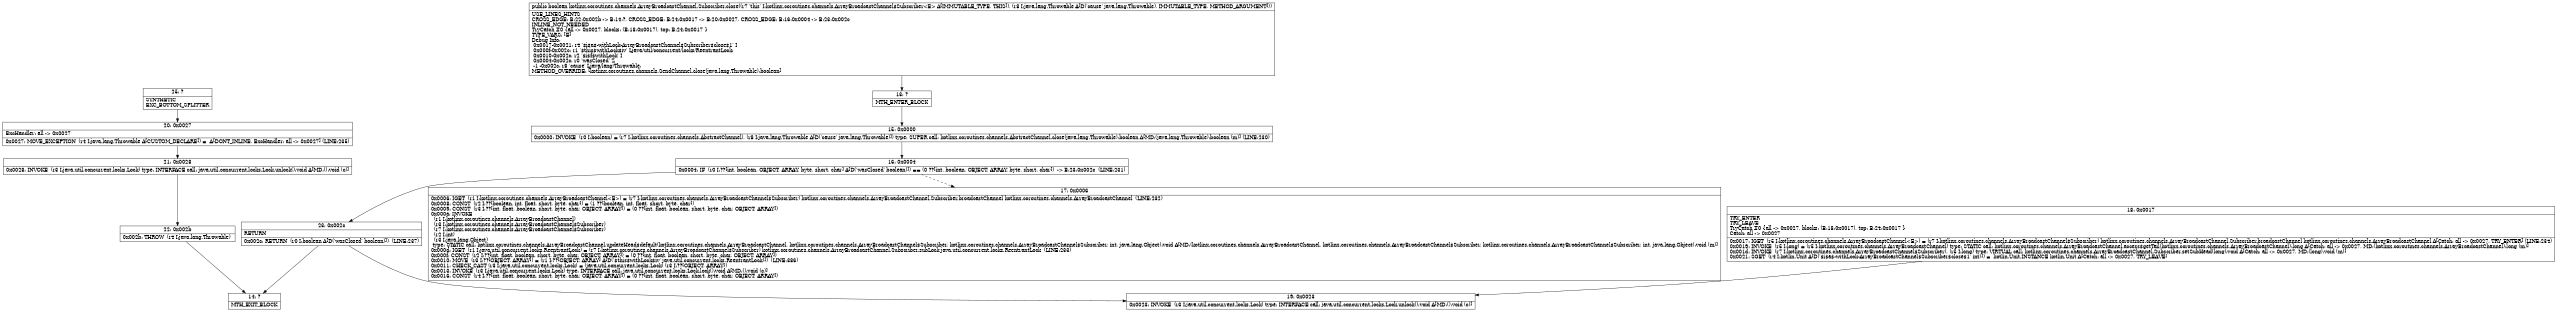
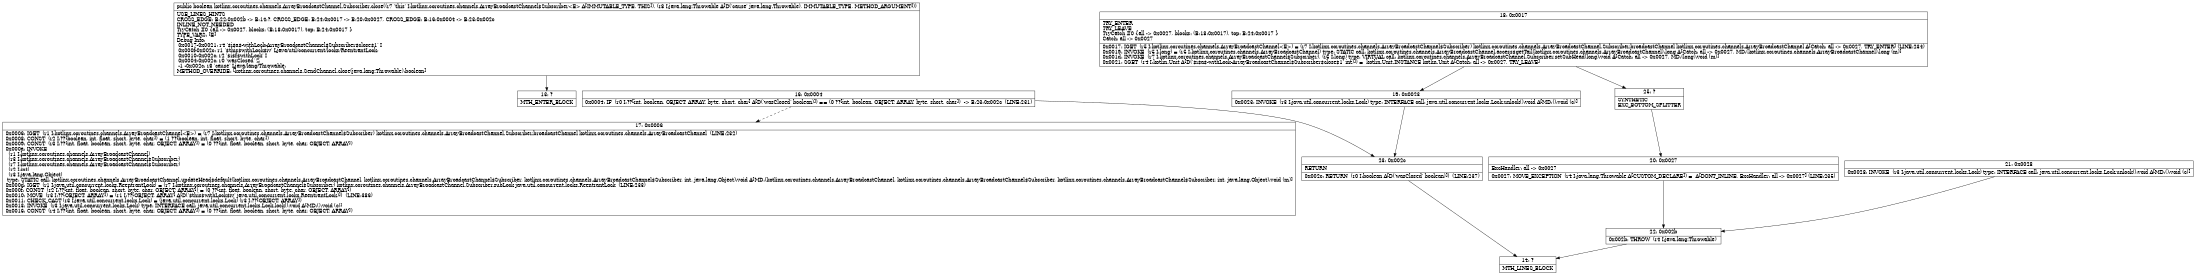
edge "18: 0x0017" -> "25: ?": added
node "15: 0x0000": removed
edge "20: 0x0027" -> "21: 0x0028": now "20: 0x0027" -> "22: 0x002b"
edge "23: 0x002c" -> "19: 0x0023": reversed
node "14: ?": text "MTH_EXIT_BLOCK" -> "MTH_LINES_BLOCK"
